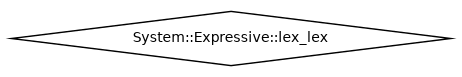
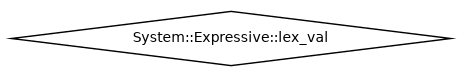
node "System::Expressive::lex_lex": label "System::Expressive::lex_lex" -> "System::Expressive::lex_val"
